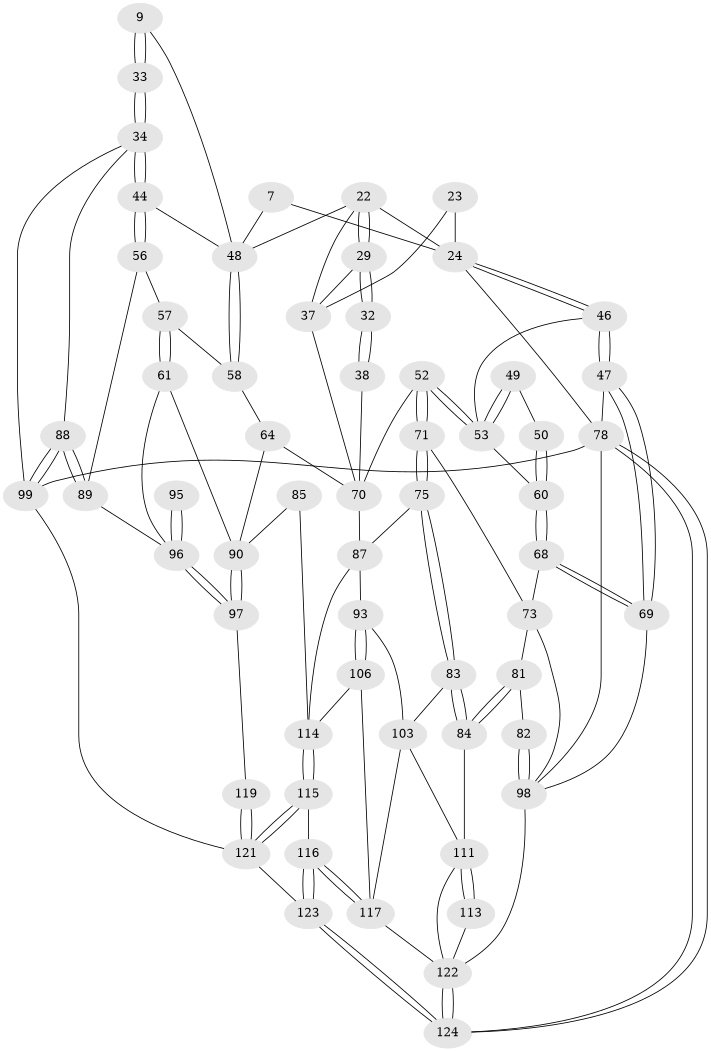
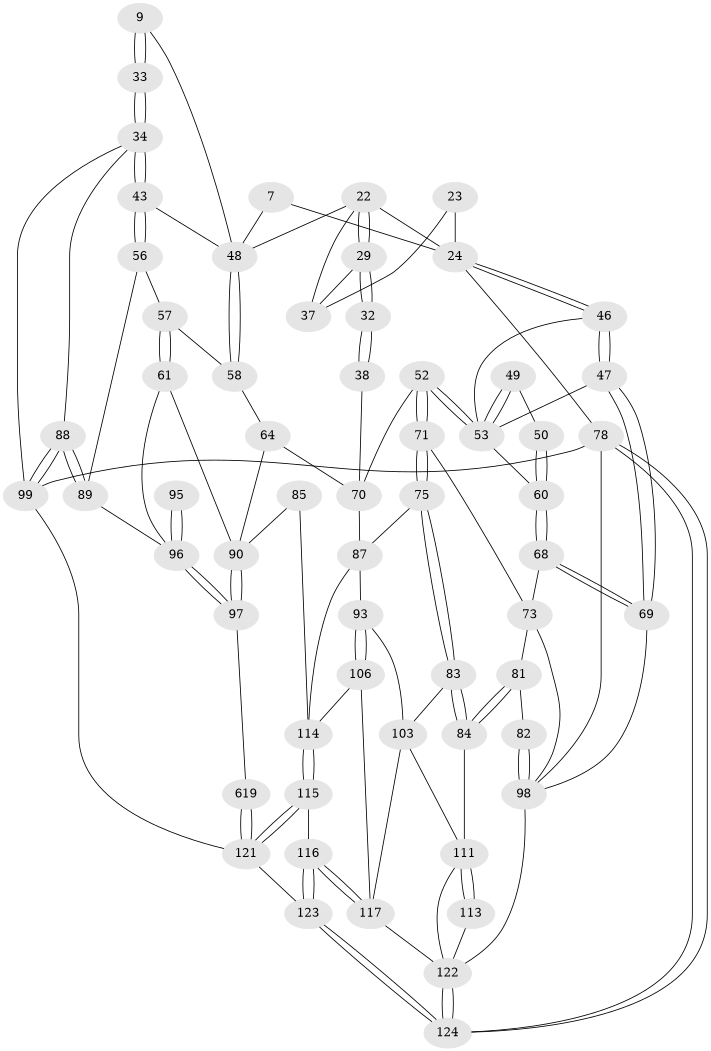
node "44": label "44" -> "43"
edge "37" -- "70": removed
edge "47" -- "78": now "47" -- "53"
node "119": label "119" -> "619"
